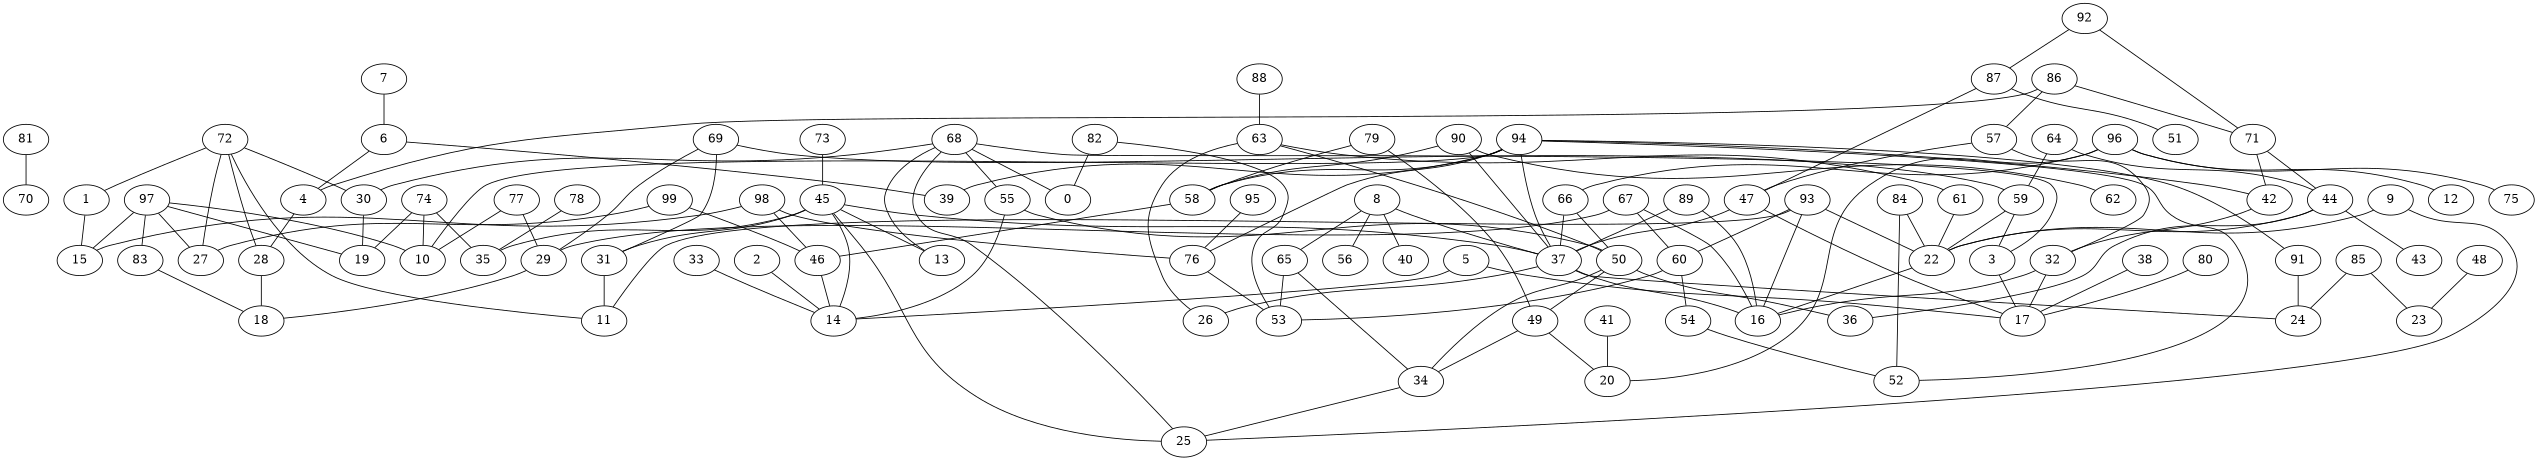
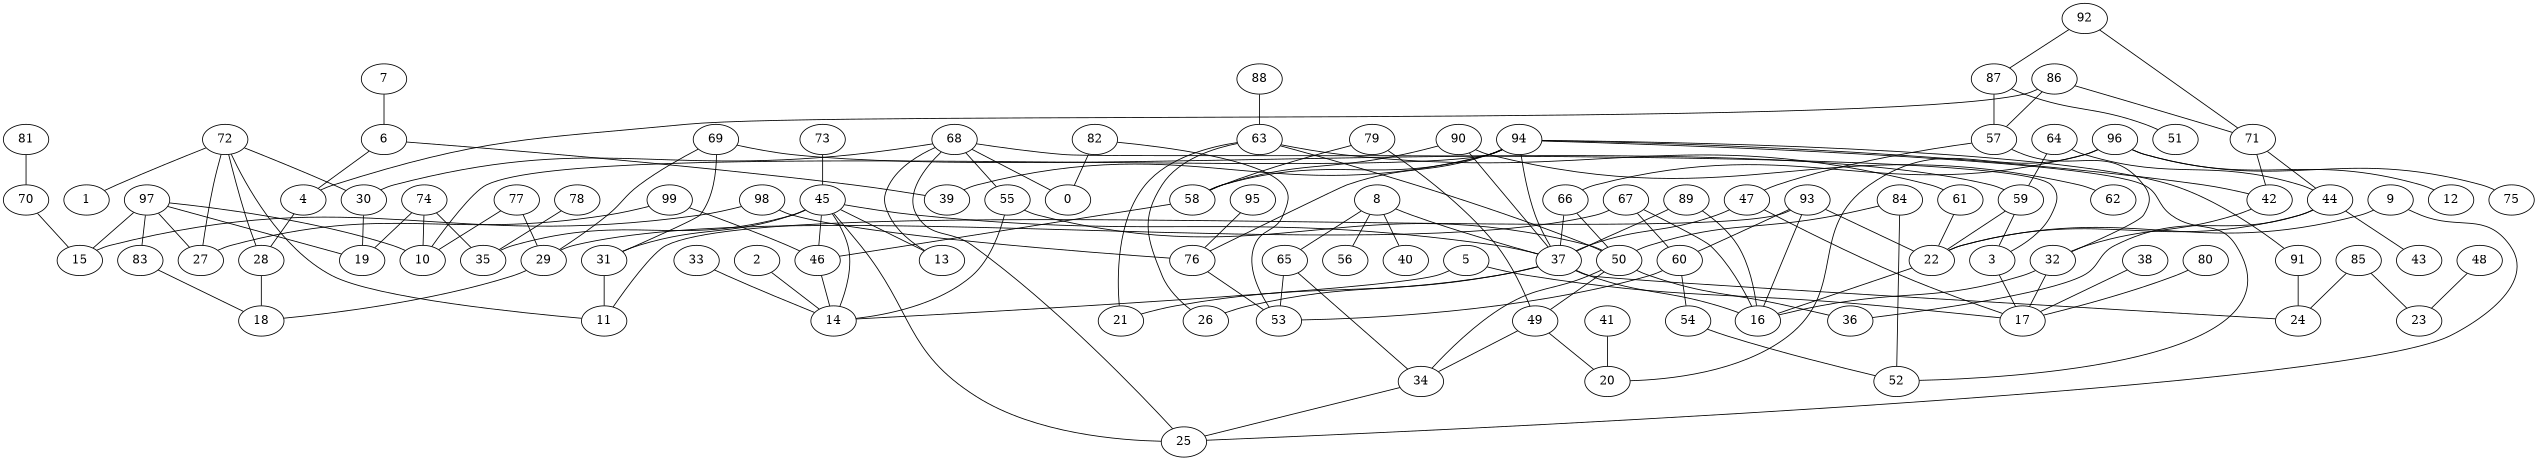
edge "87" -- "47": now "87" -- "57"
edge "1" -- "15": now "70" -- "15"
edge "84" -- "22": now "84" -- "50"
edge "98" -- "46": now "45" -- "46"
node "21": added
